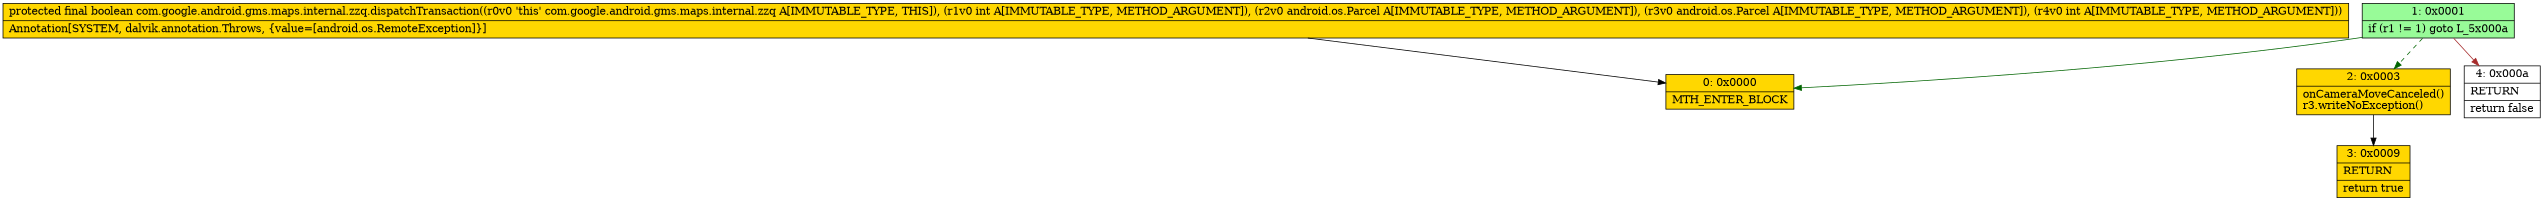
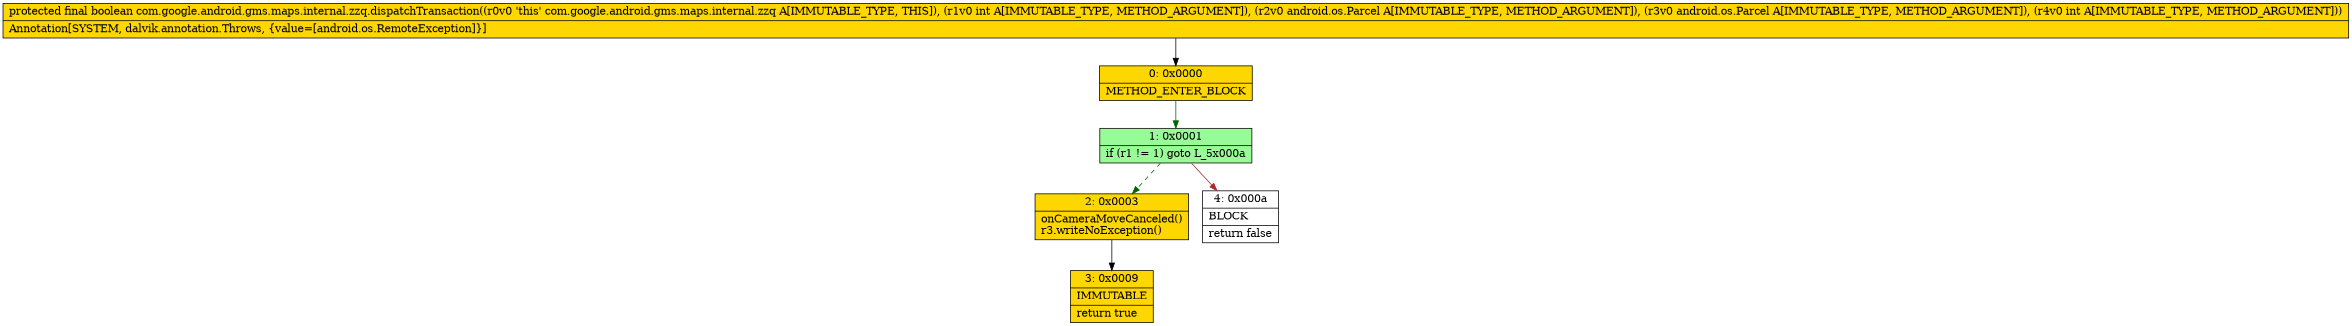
edge "1: 0x0001" -> "0: 0x0000": reversed
node "4: 0x000a": text "RETURN" -> "BLOCK"
node "0: 0x0000": text "MTH_ENTER_BLOCK" -> "METHOD_ENTER_BLOCK"
node "3: 0x0009": text "RETURN" -> "IMMUTABLE"
